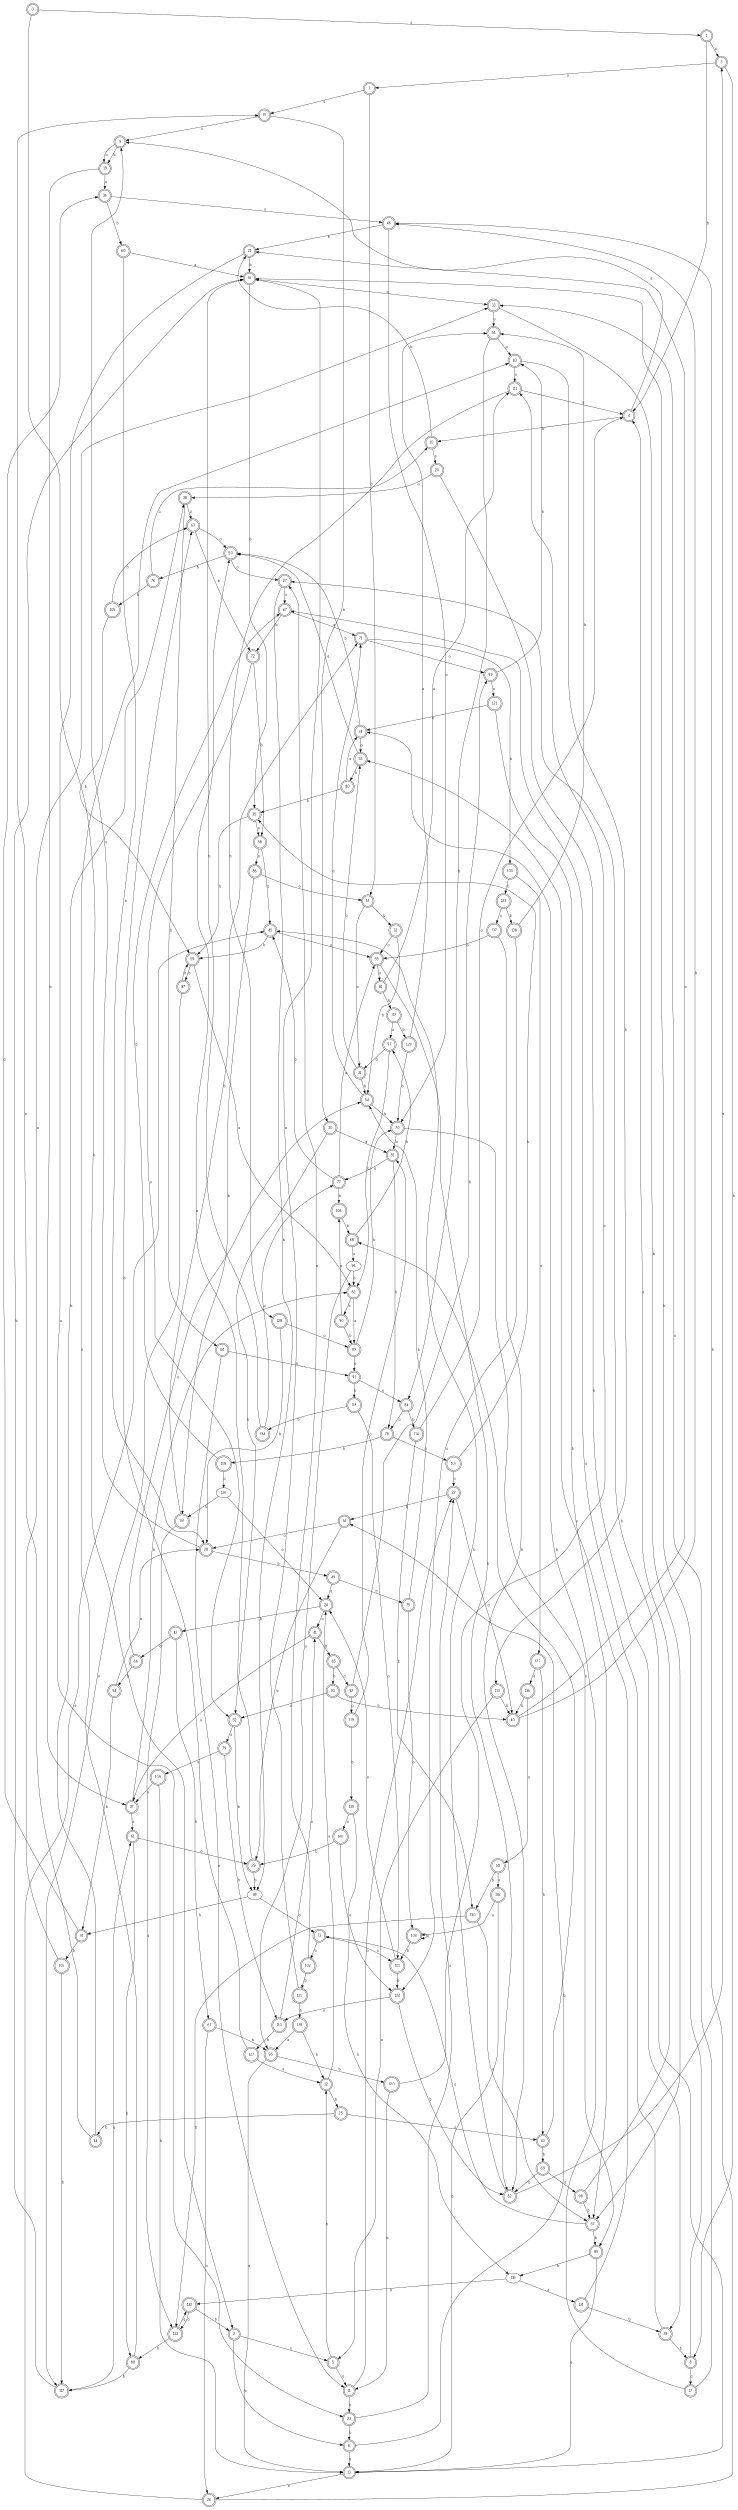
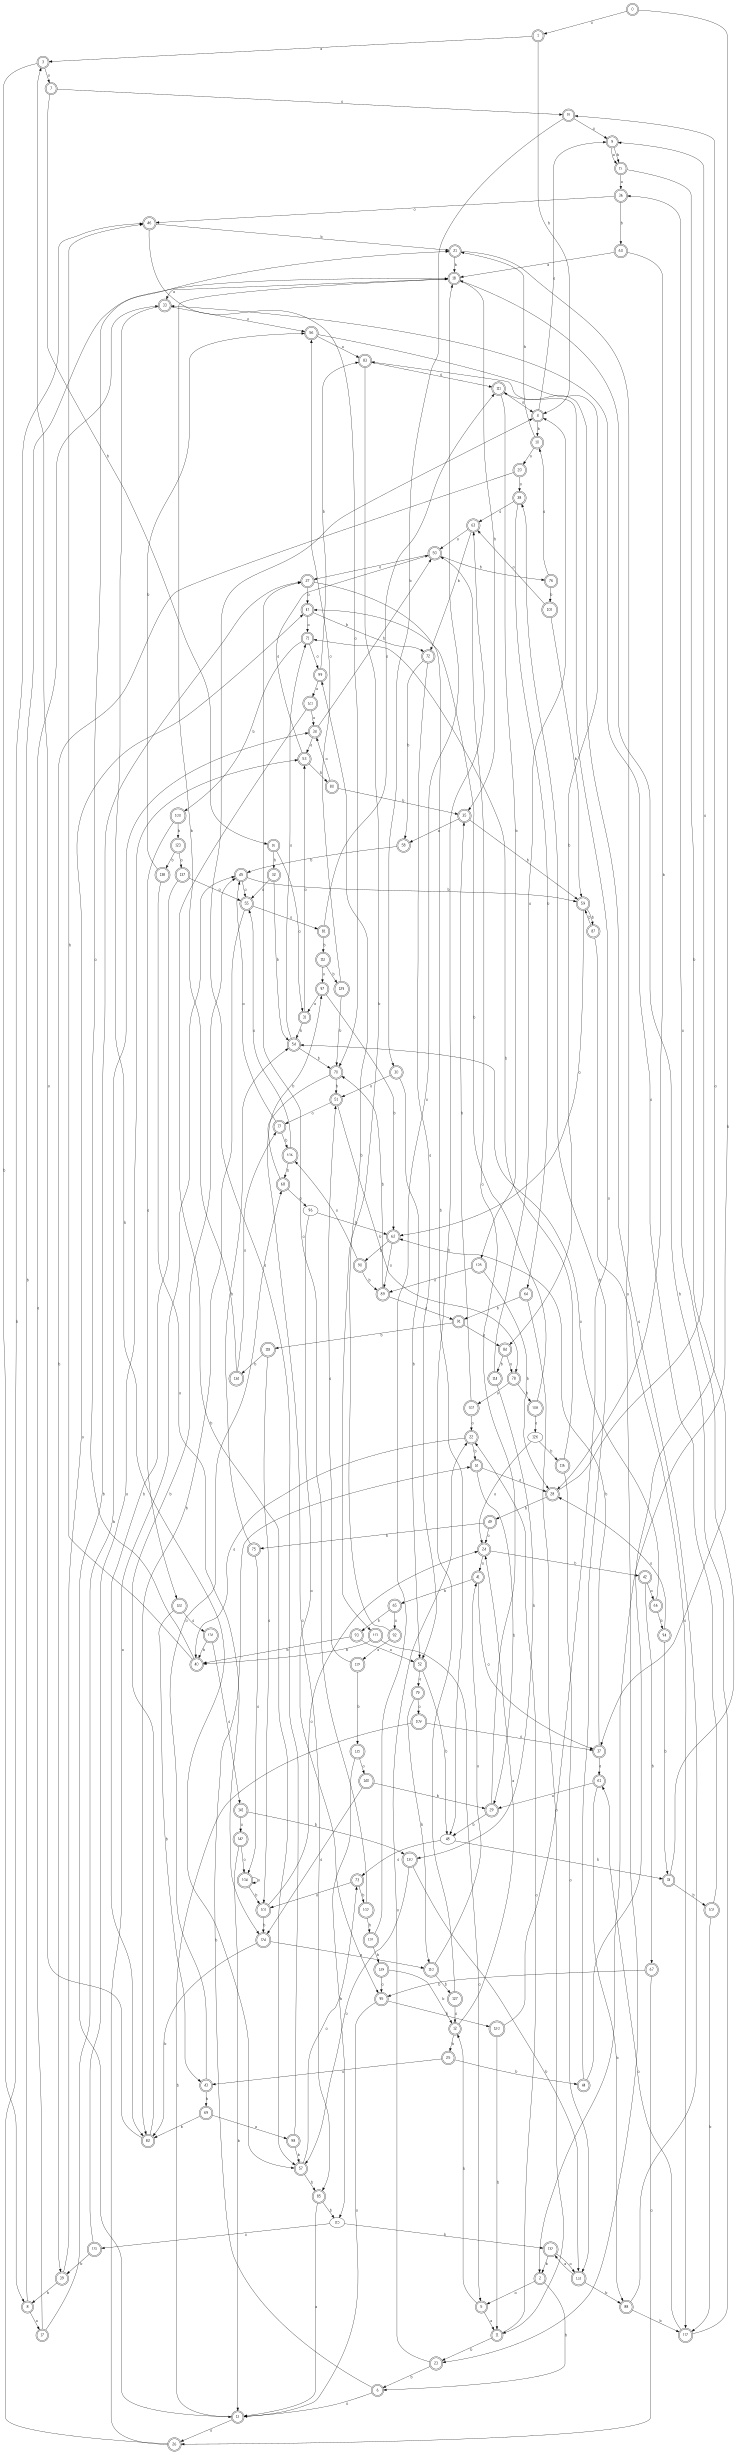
node "86": removed
edge "77" -> "55": now "106" -> "55"
